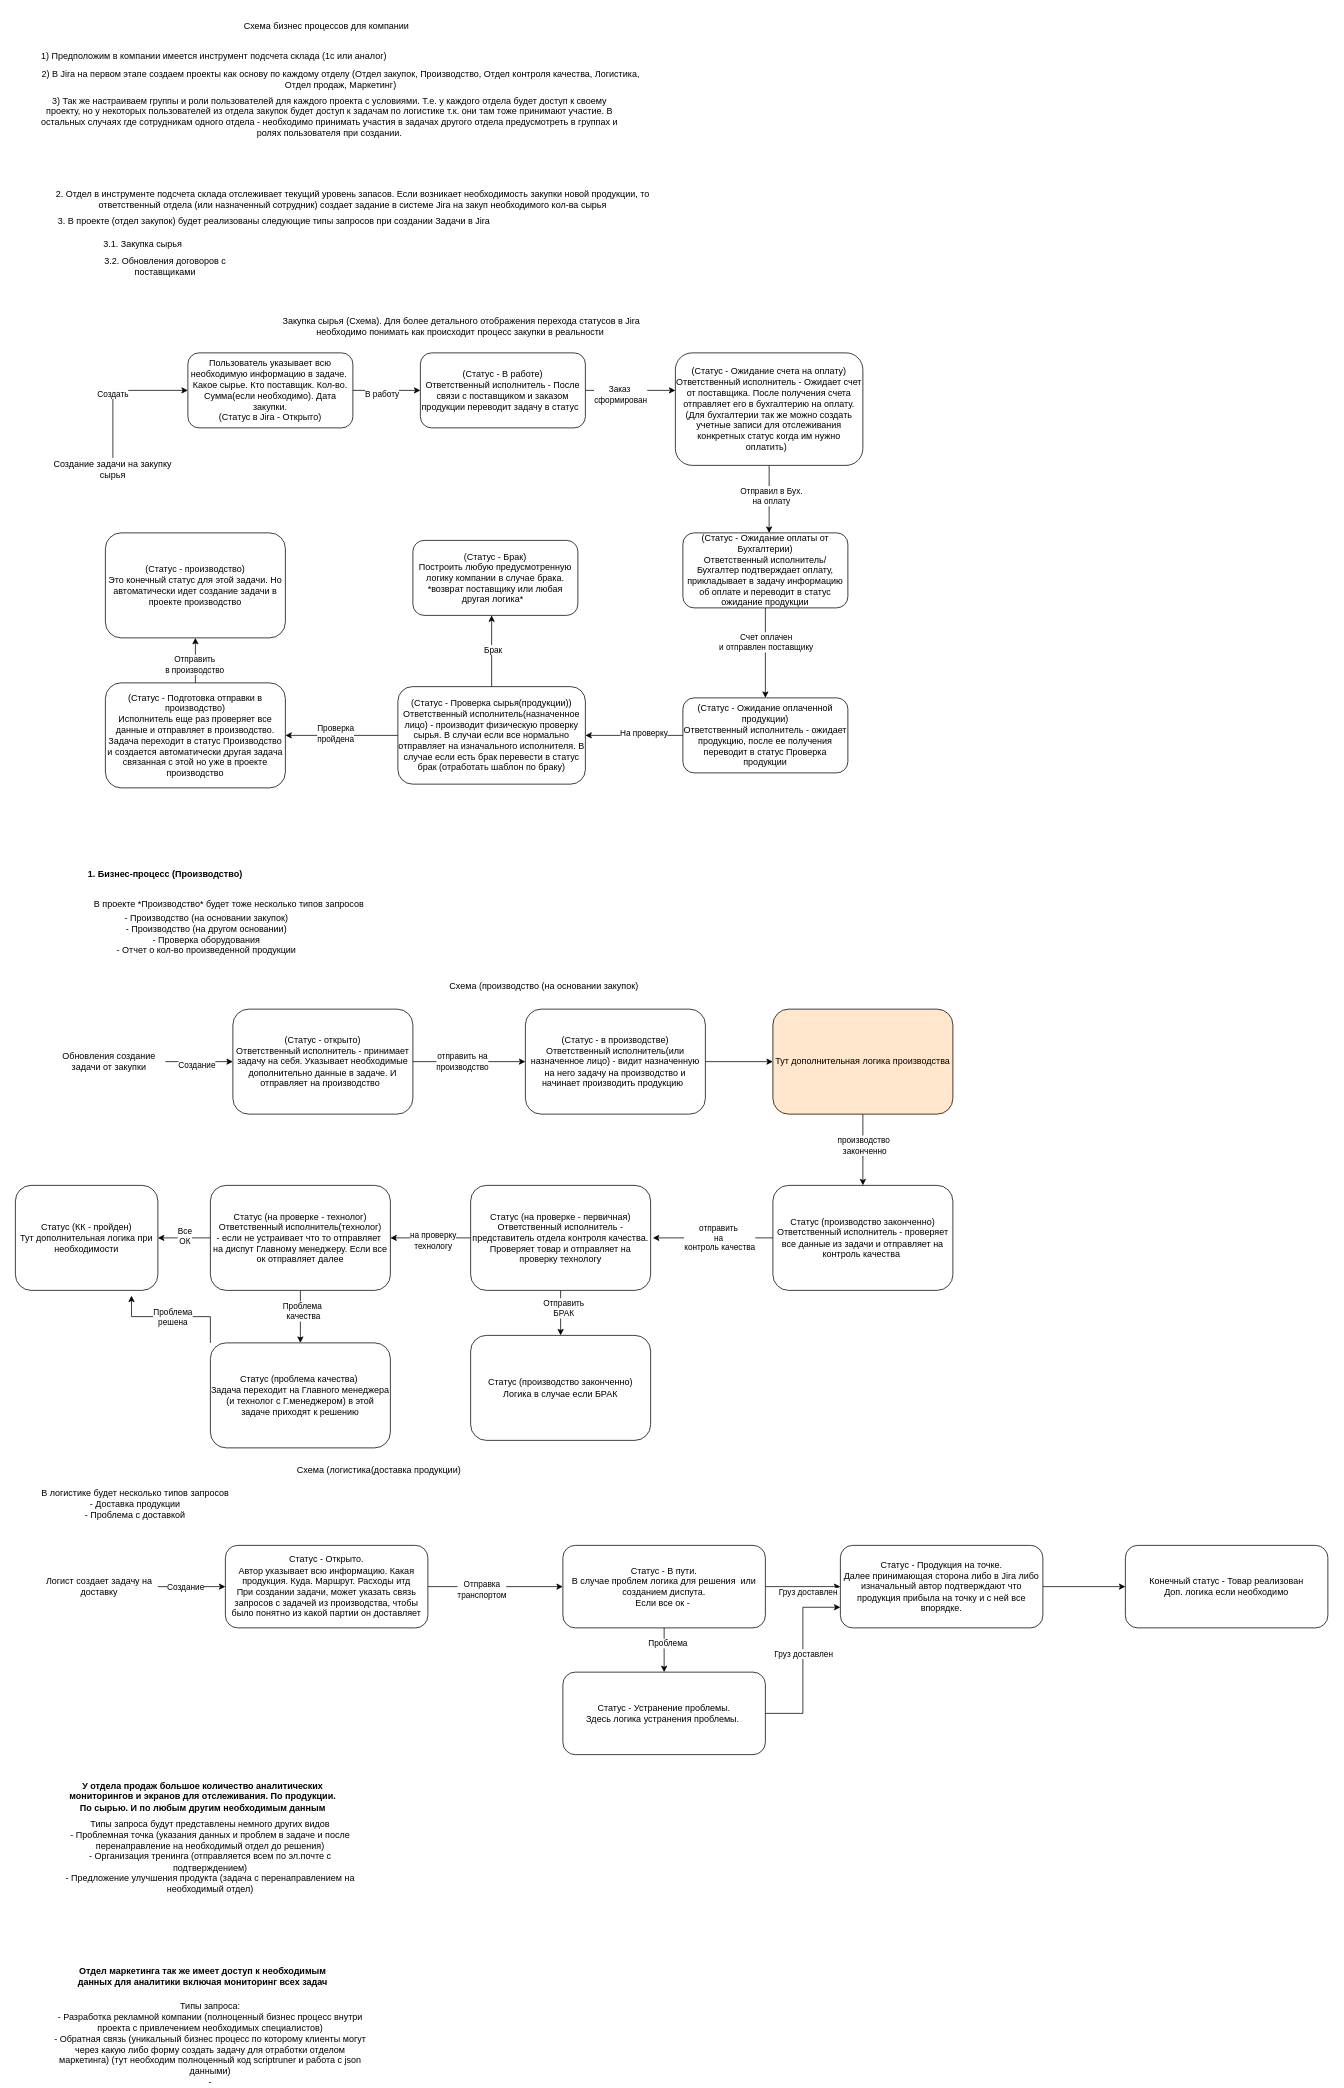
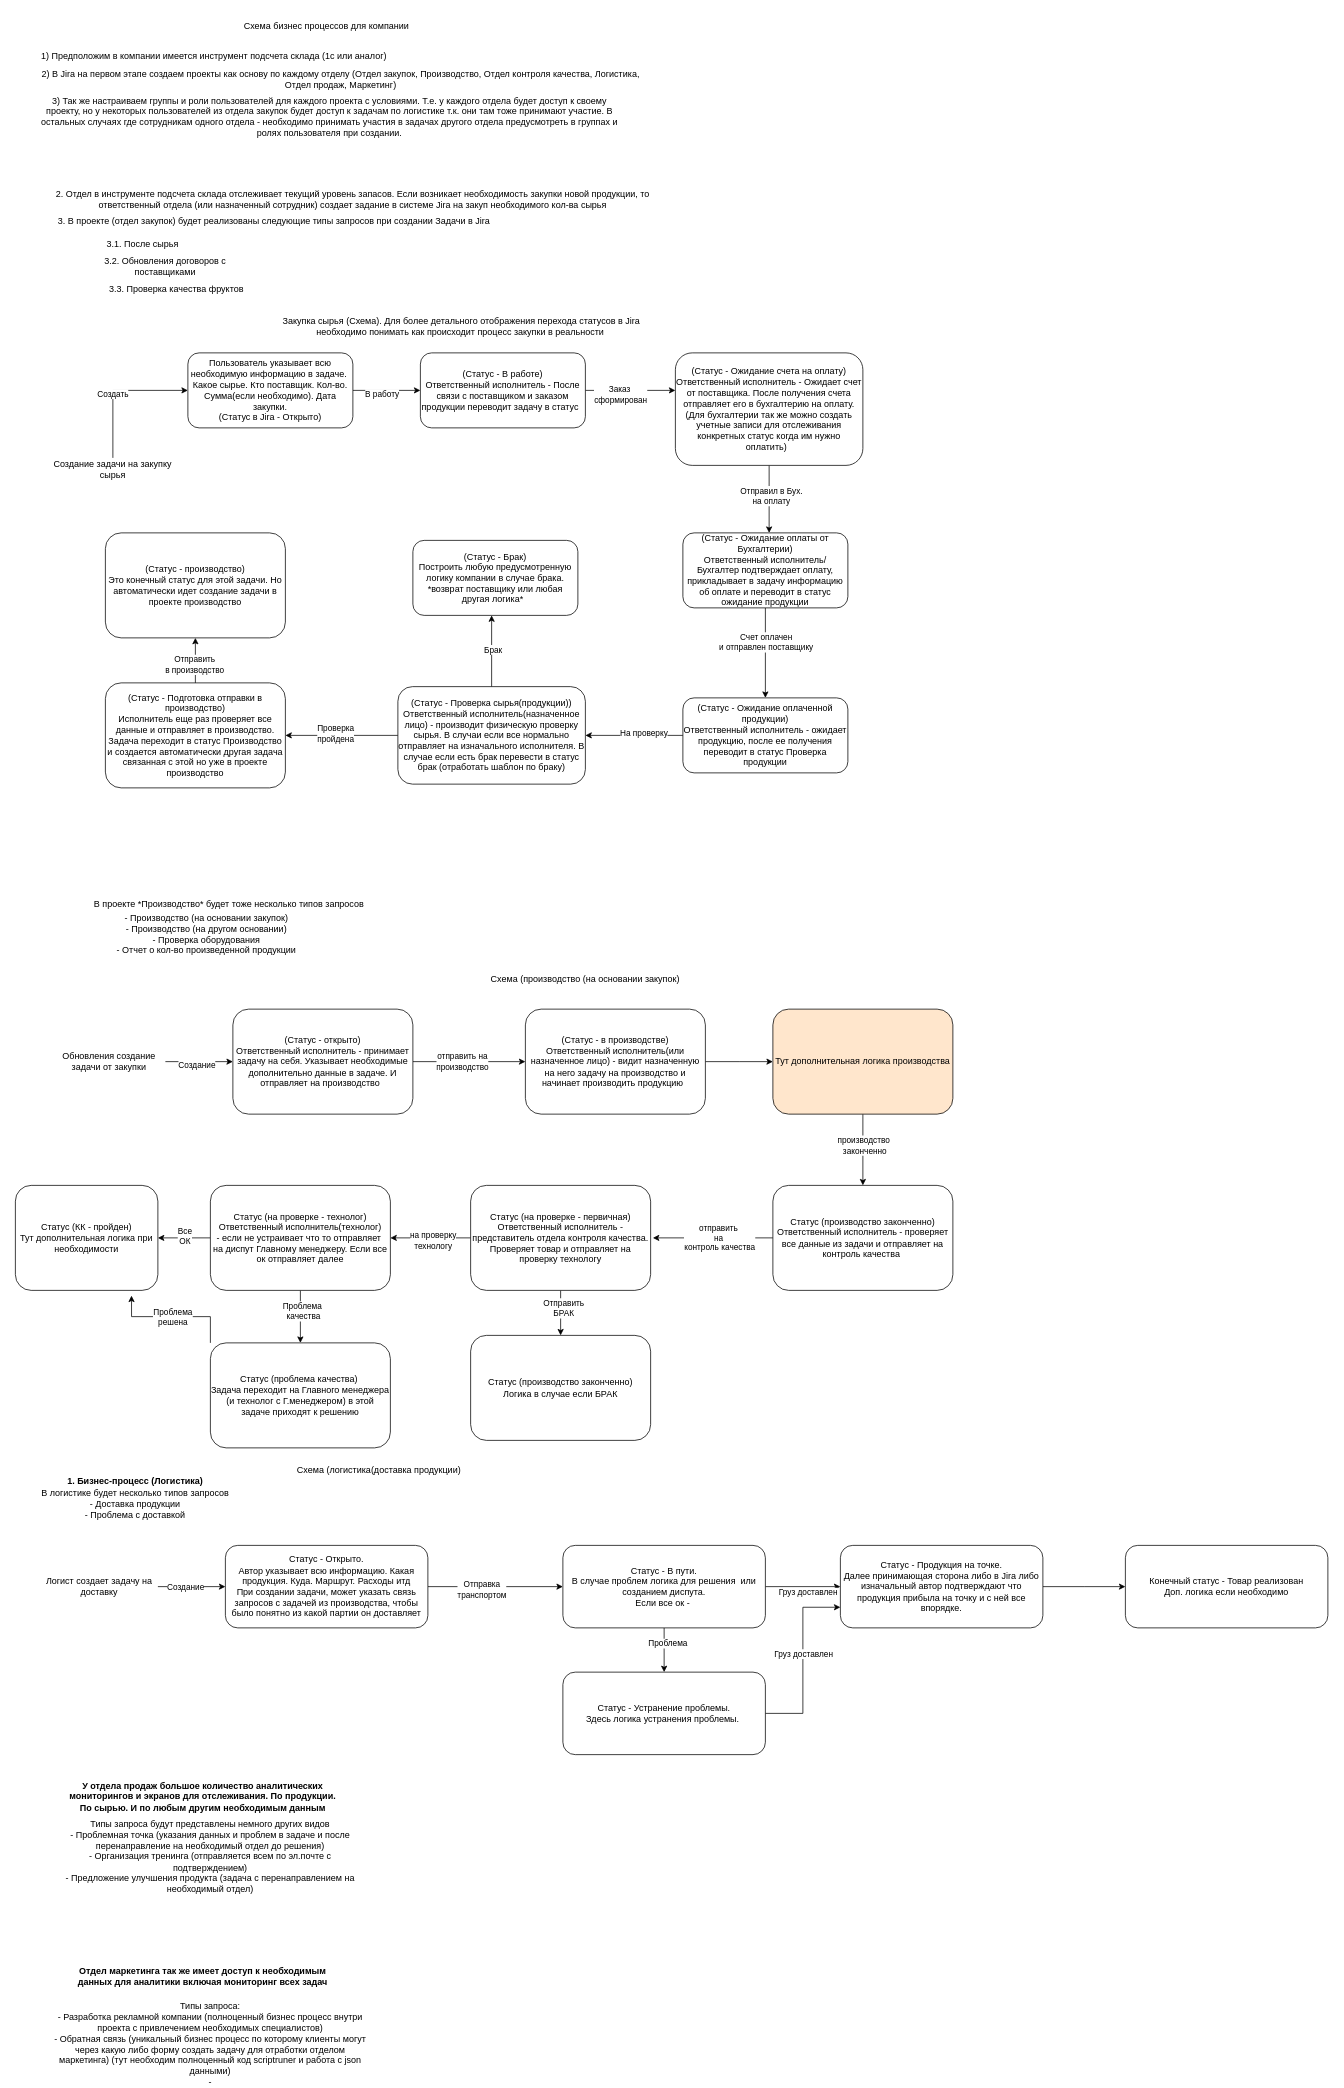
node "3.1. Закупка сырья": label "3.1. Закупка сырья" -> "3.1. После сырья"
node "3.3. Проверка качества фруктов": added
node "1. Бизнес-процесс (Производство)": removed
node "Схема (производство (на основании закупок)": moved (544, 987) -> (585, 979)
node "1. Бизнес-процесс (Логистика)": added
